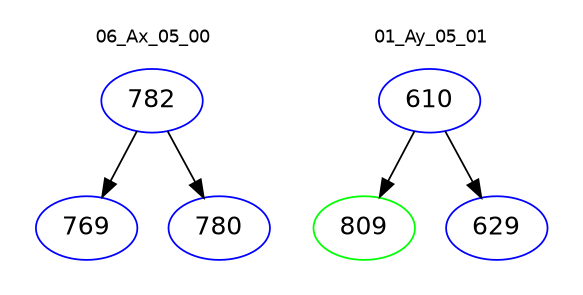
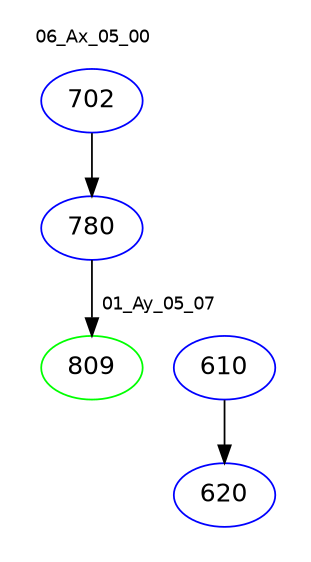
cluster "01_Ay_05_01": label "01_Ay_05_01" -> "01_Ay_05_07"
node "782": label "782" -> "702"
edge "610" -> "809": now "780" -> "809"
node "769": removed
node "629": label "629" -> "620"
